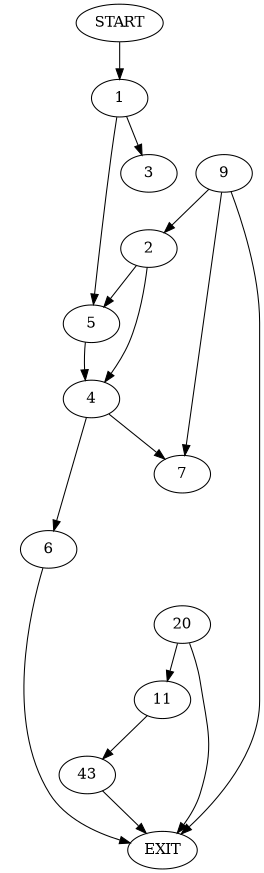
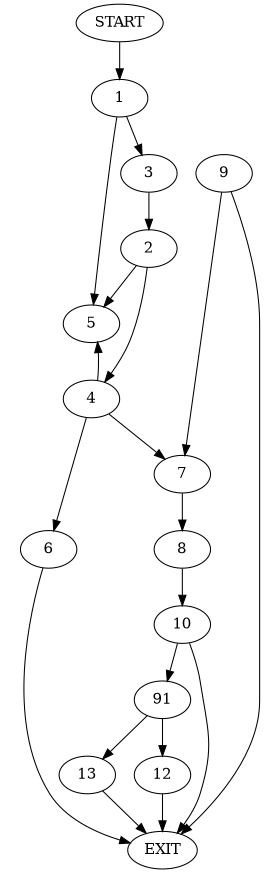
edge "9" -> "2": now "3" -> "2"
edge "5" -> "4": reversed
node "8": added
node "20": label "20" -> "10"
node "11": label "11" -> "91"
node "43": label "43" -> "13"
node "12": added
